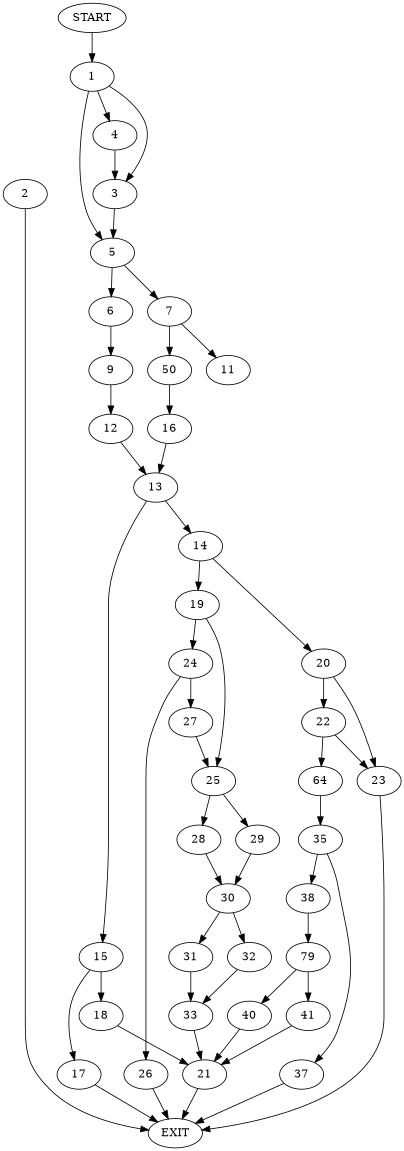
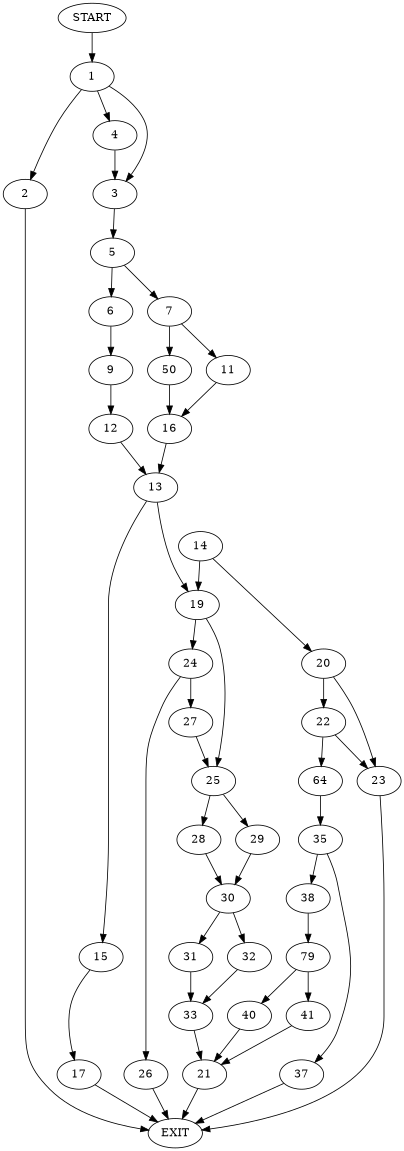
edge "1" -> "5": now "1" -> "2"
edge "11" -> "16": added
edge "13" -> "14": now "13" -> "19"
node "18": removed
